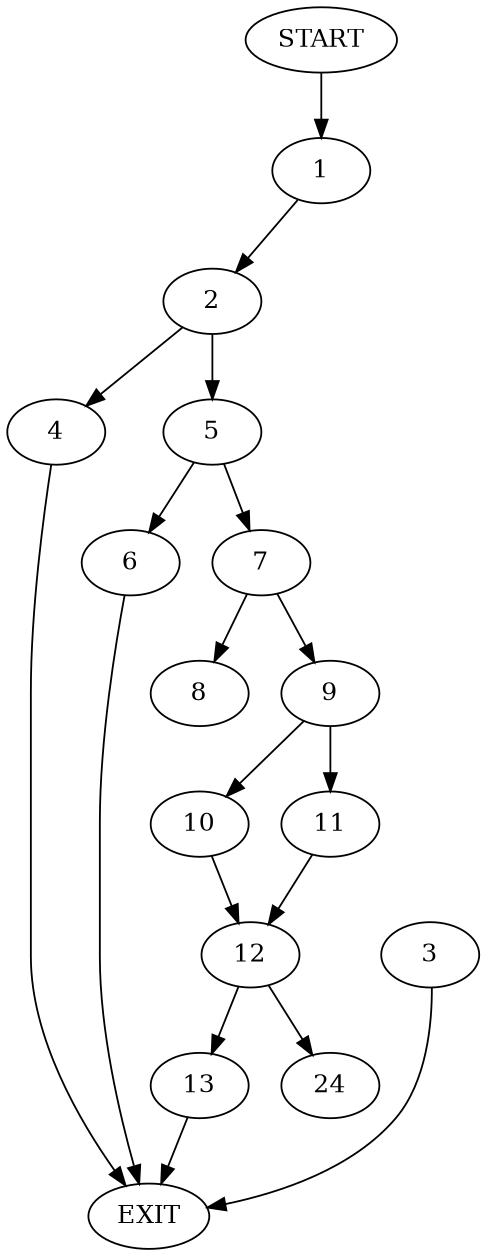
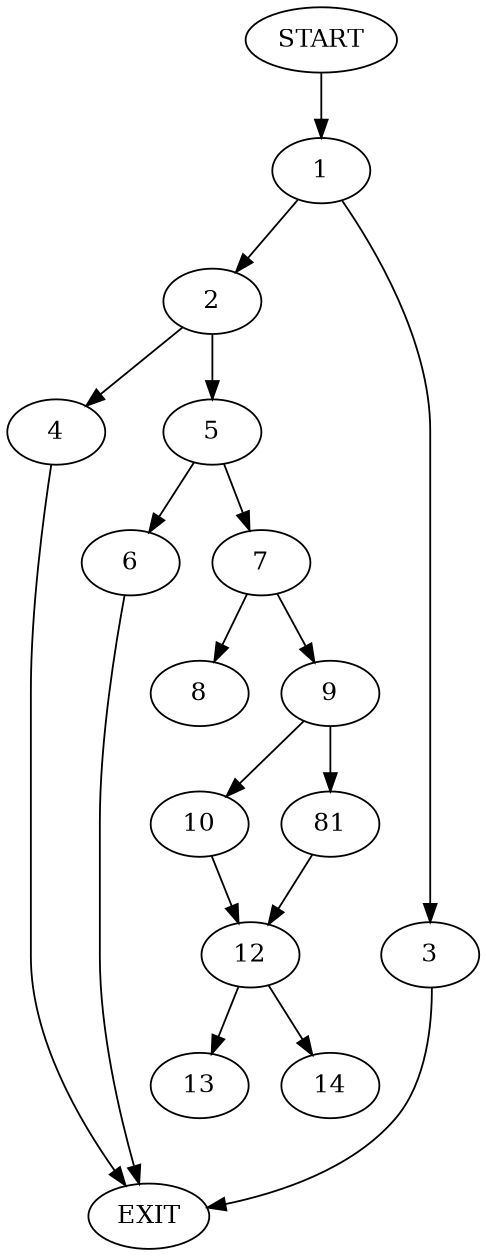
edge "1" -> "3": added
node "11": label "11" -> "81"
node "24": label "24" -> "14"
edge "13" -> "EXIT": removed
